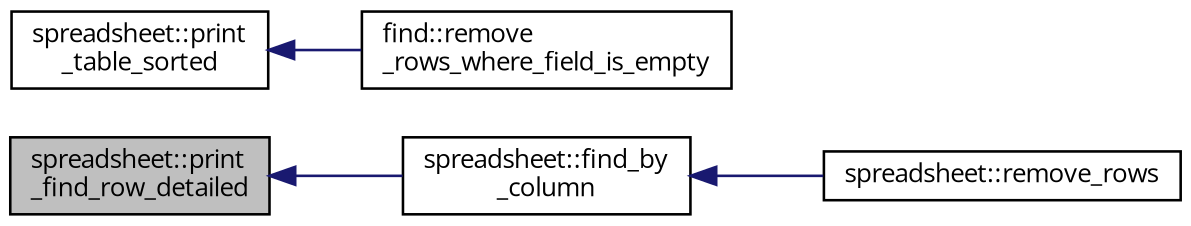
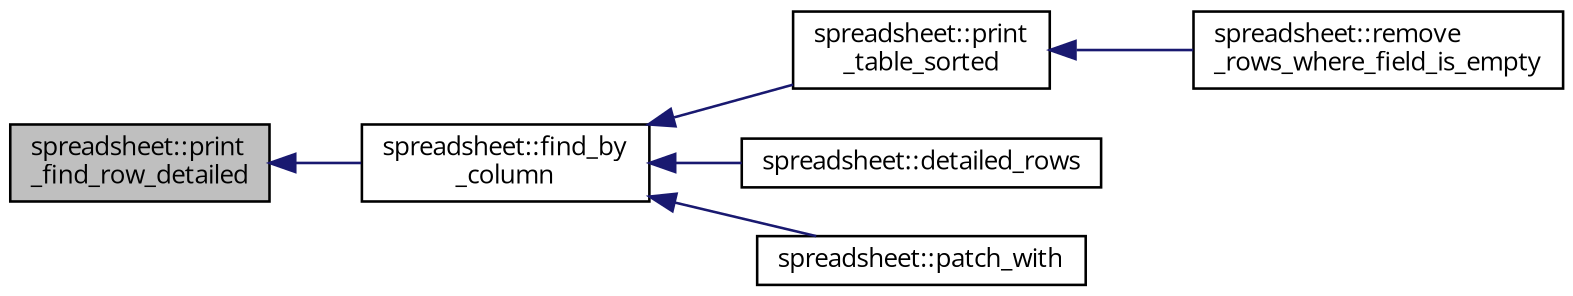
node "find::remove _rows_where_field_is_empty": label "find::remove _rows_where_field_is_empty" -> "spreadsheet::remove _rows_where_field_is_empty"
edge "spreadsheet::print _table_sorted" -> "spreadsheet::find_by _column": added
node "spreadsheet::remove_rows": label "spreadsheet::remove_rows" -> "spreadsheet::detailed_rows"
node "spreadsheet::patch_with": added
